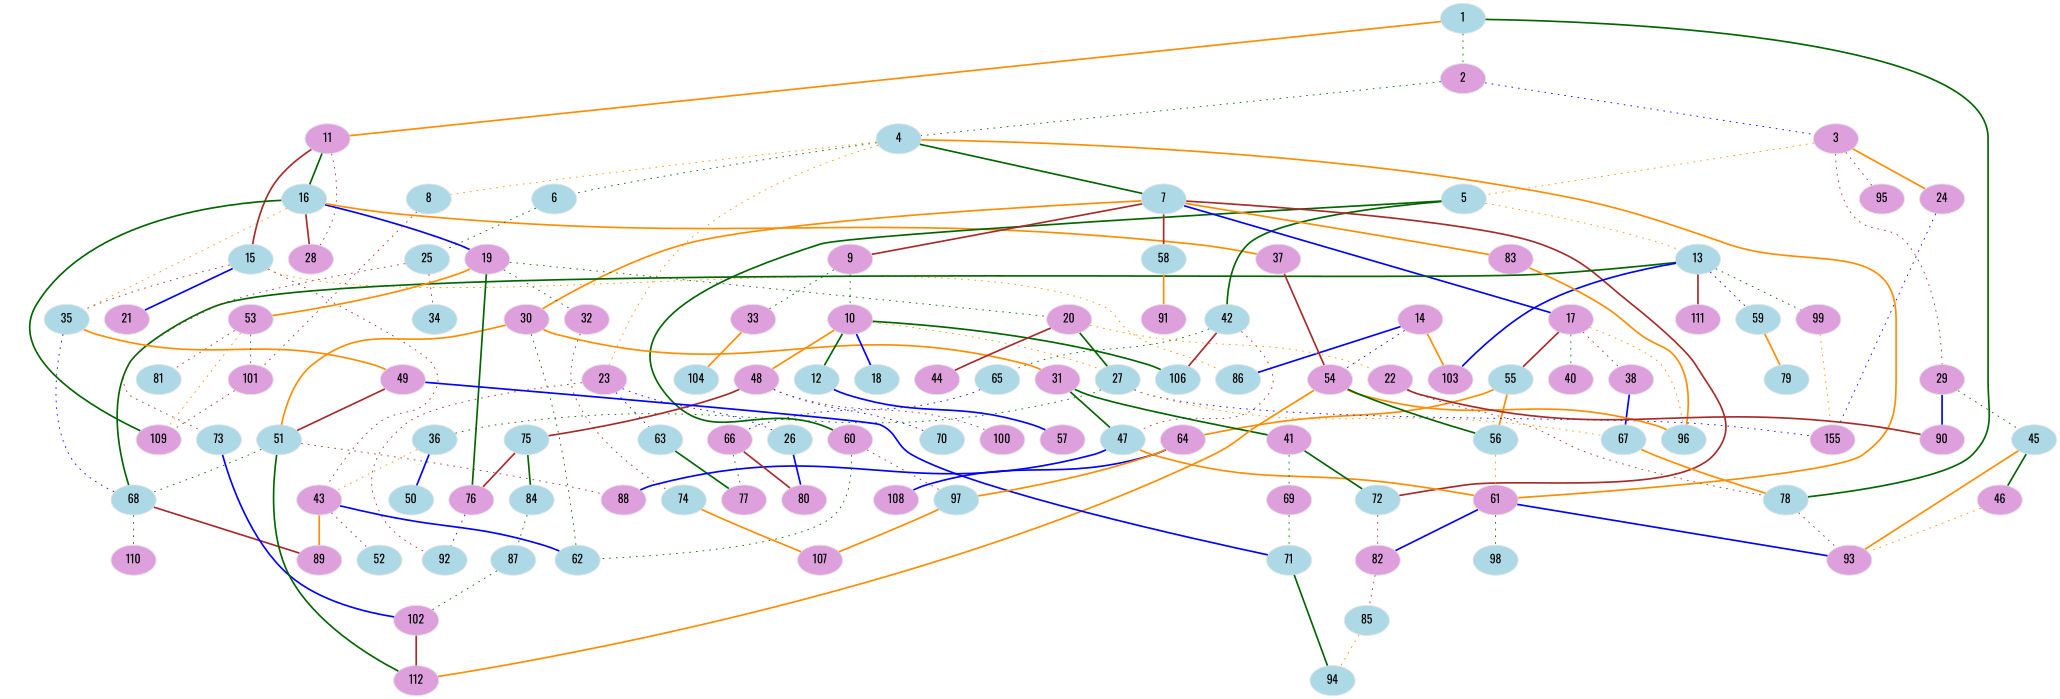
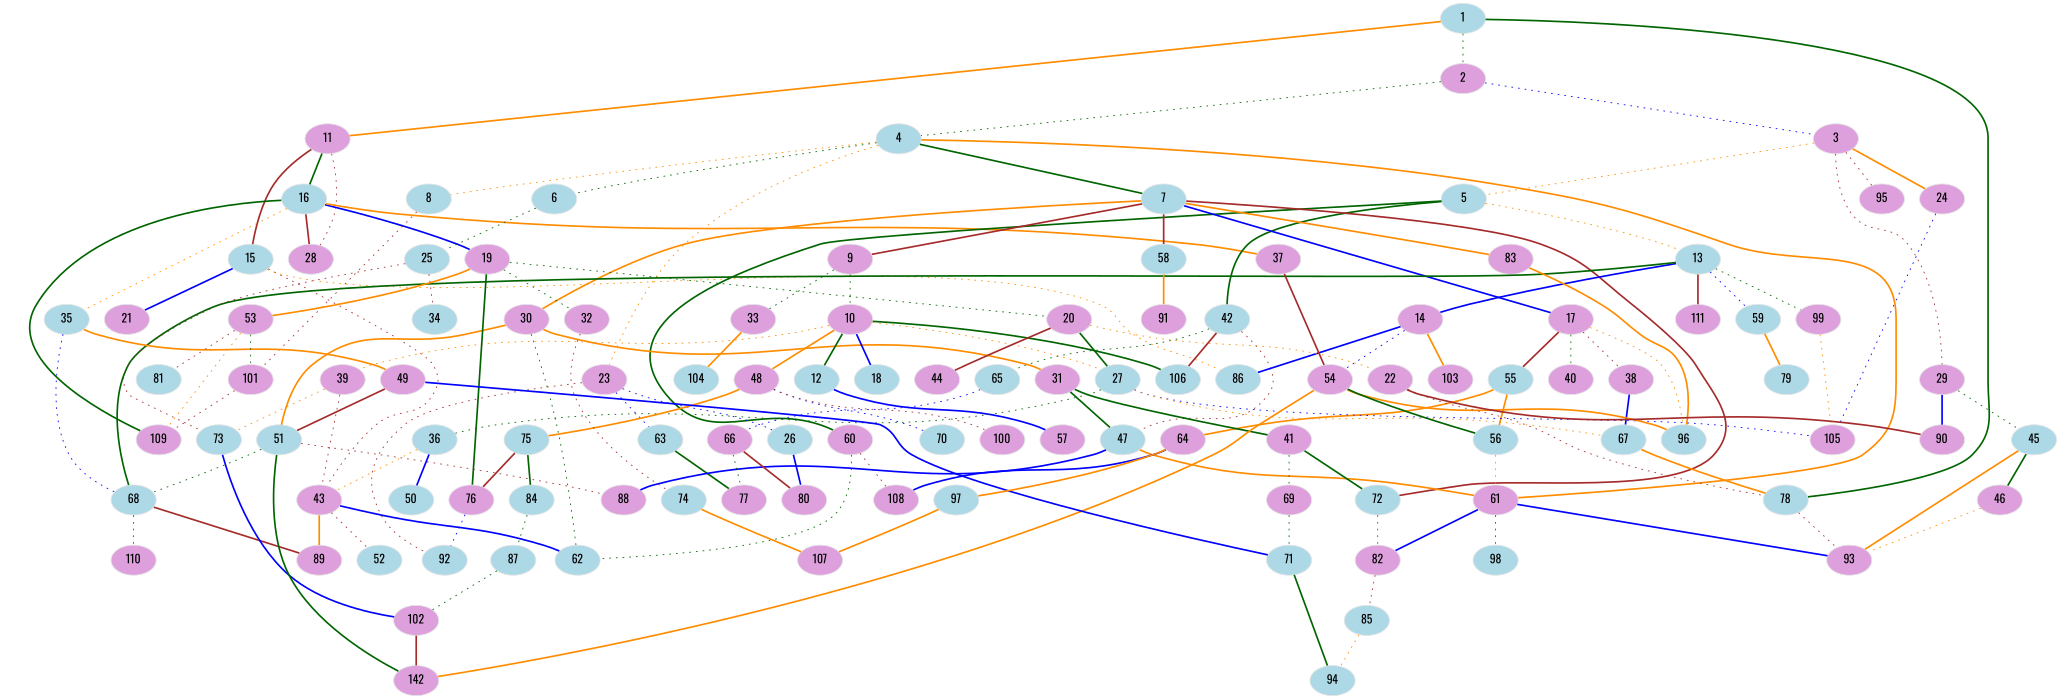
edge "15" -- "35": removed
edge "13" -- "103": now "13" -- "14"
node "39": added
edge "48" -- "75": color brown -> darkorange
node "155": label "155" -> "105"
edge "60" -- "97": now "60" -- "108"
node "112": label "112" -> "142"
